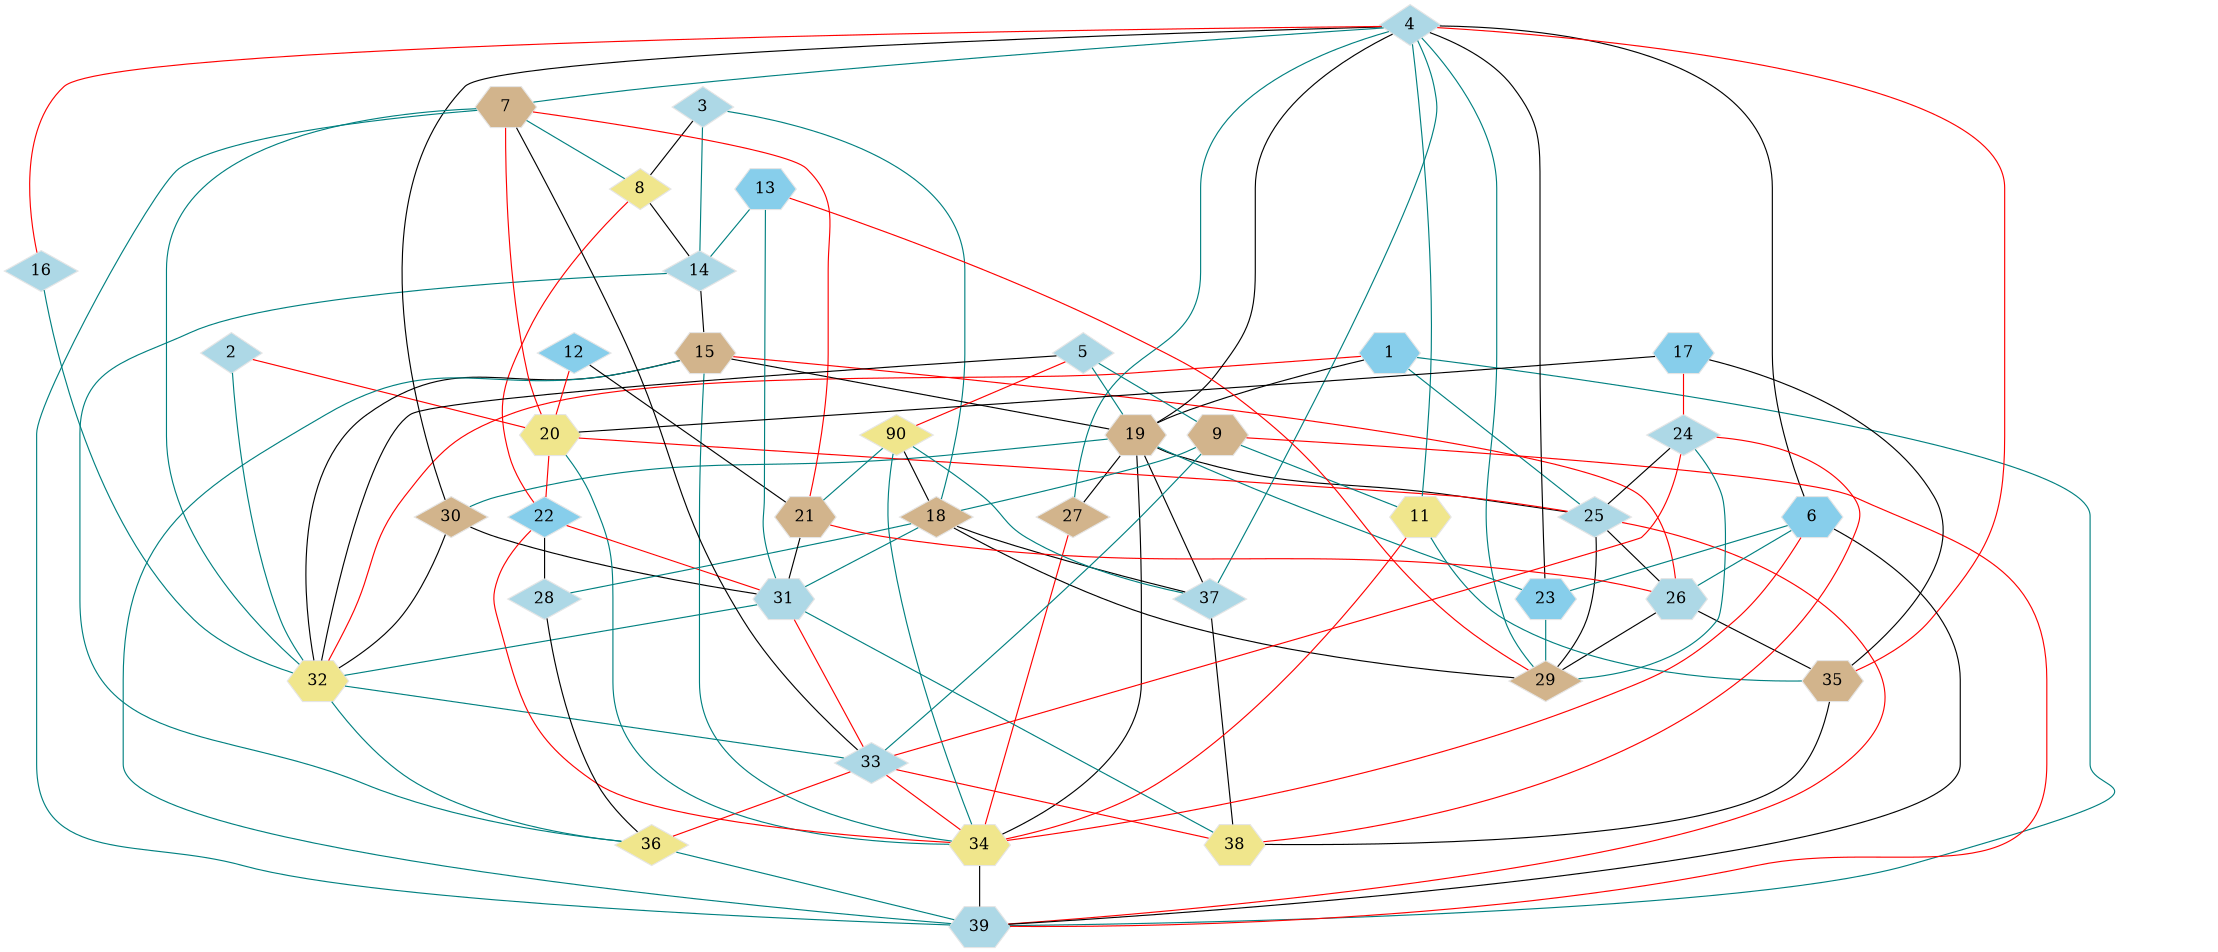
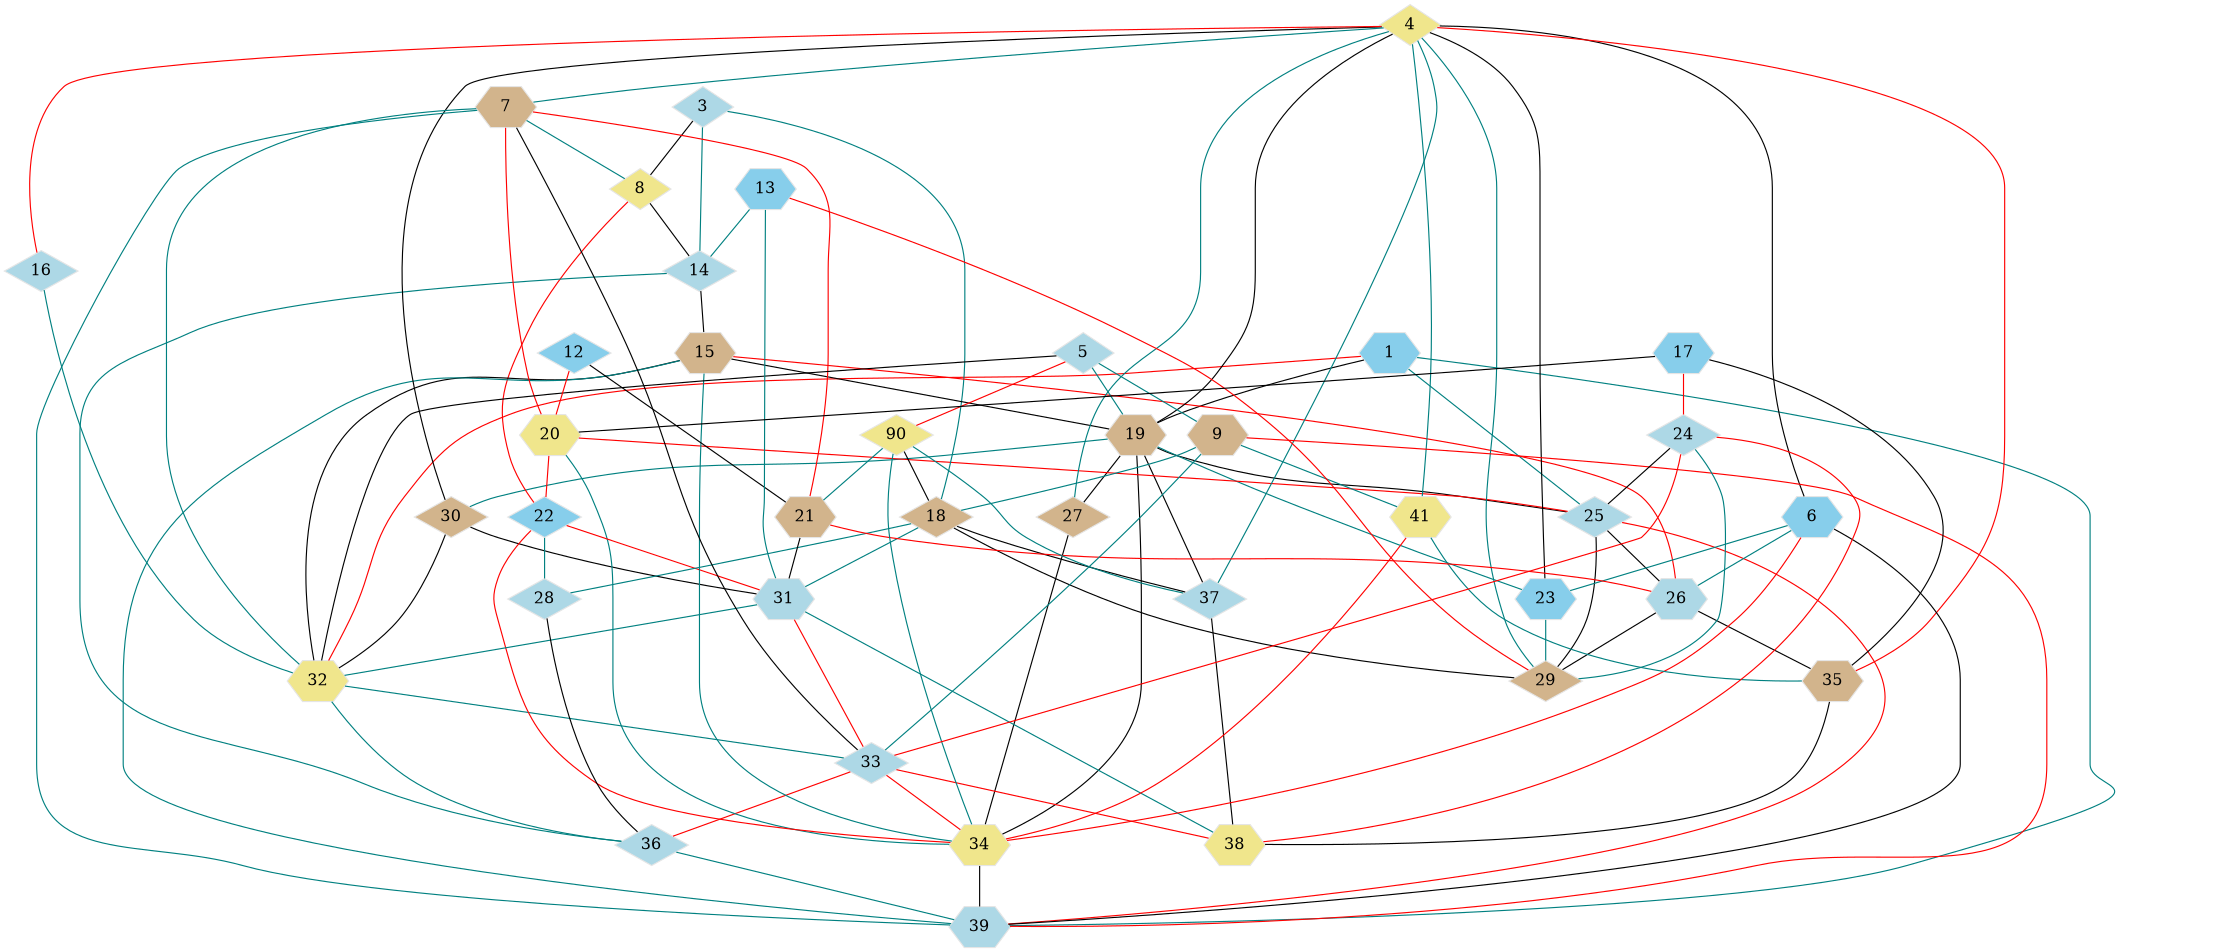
node "4": fillcolor lightblue -> khaki
node "2": removed
node "11": label "11" -> "41"
edge "22" -- "28": color black -> teal
edge "27" -- "34": color red -> black
node "36": fillcolor khaki -> lightblue
